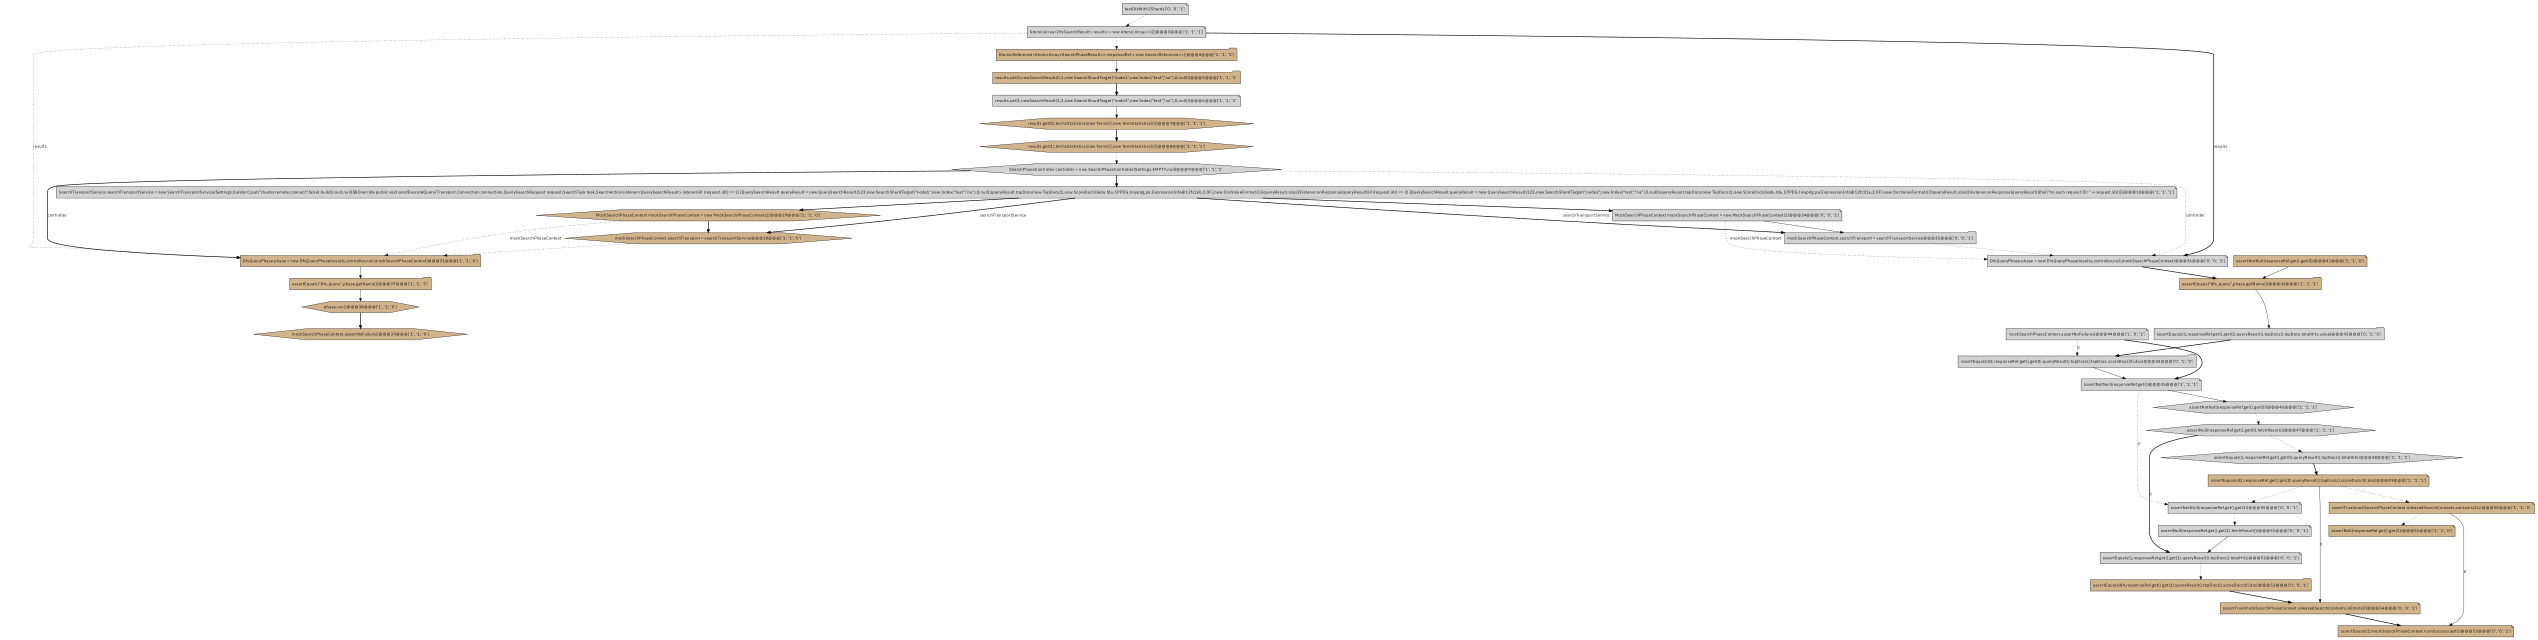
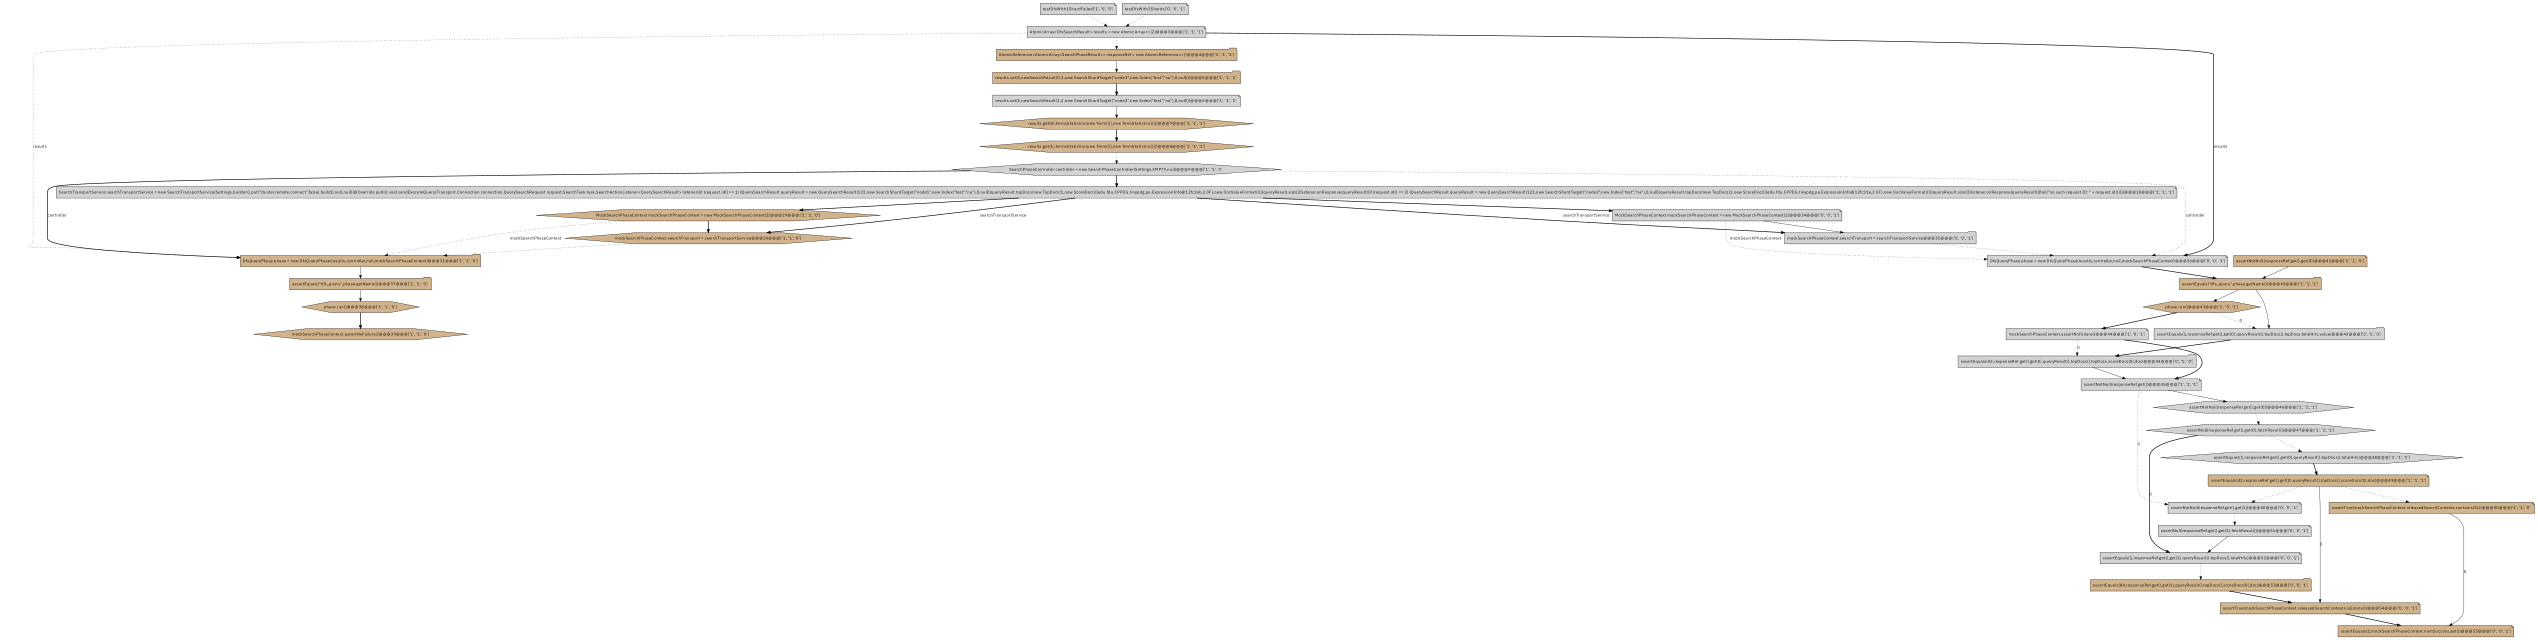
node "testDfsWith1ShardFailed['1', '0', '0']": added
node "phase.run()@@@43@@@['1', '0', '1']": added
node "assertNull(responseRef.get().get(1))@@@51@@@['1', '1', '0']": removed
